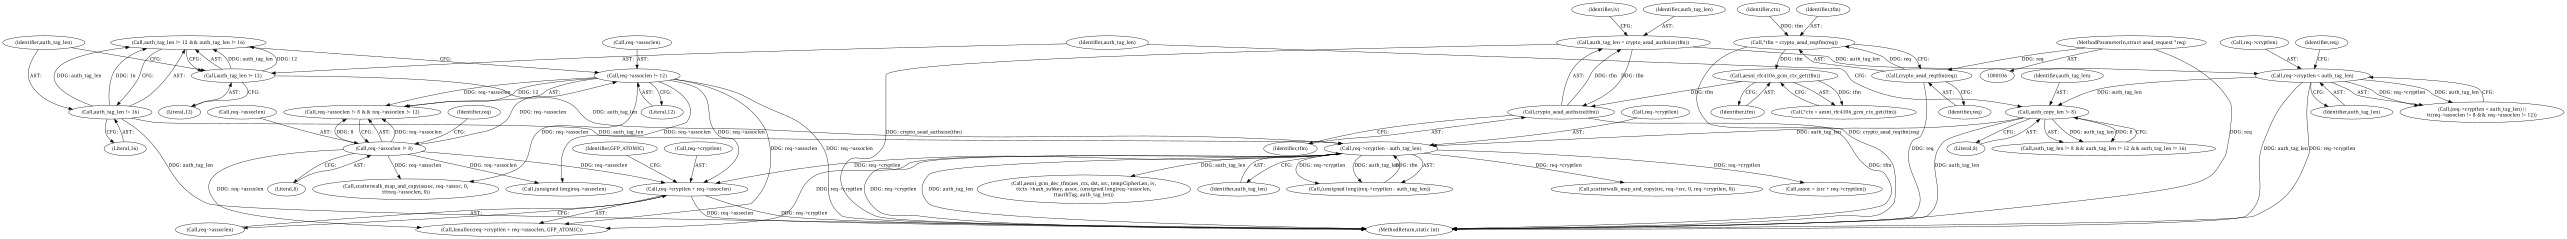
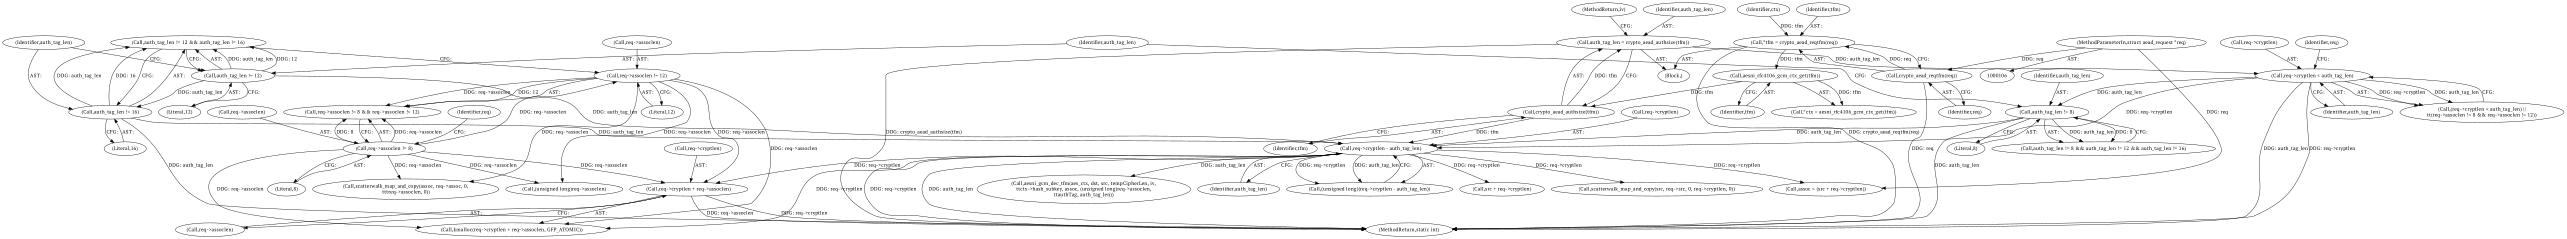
node "(Identifier,iv)": label "(Identifier,iv)" -> "(MethodReturn,iv)"
edge "(Call,auth_tag_len = crypto_aead_authsize(tfm))" -> "(Call,crypto_aead_authsize(tfm))": label "DDG: tfm" -> "CFG: "
node "(Block,)": added
edge "(Call,auth_tag_len != 12)" -> "(Call,auth_tag_len != 16)": added, label "DDG: auth_tag_len"
edge "(Call,*ctx = aesni_rfc4106_gcm_ctx_get(tfm))" -> "(Call,aesni_rfc4106_gcm_ctx_get(tfm))": removed, label "CFG:"
node "(Call,auth_copy_len != 8)": label "(Call,auth_copy_len != 8)" -> "(Call,auth_tag_len != 8)"
edge "(Call,req->cryptlen < auth_tag_len)" -> "(Call,req->cryptlen - auth_tag_len)": added, label "DDG: req->cryptlen"
node "(Identifier,GFP_ATOMIC)": removed
edge "(Call,(unsigned long)(req->cryptlen - auth_tag_len))" -> "(Call,req->cryptlen - auth_tag_len)": label "DDG: tfm" -> "CFG: "
node "(Call,src + req->cryptlen)": added
edge "(Call,crypto_aead_authsize(tfm))" -> "(MethodReturn,static int)": now "(Call,crypto_aead_authsize(tfm))" -> "(Call,req->cryptlen - auth_tag_len)"
edge "(MethodParameterIn,struct aead_request *req)" -> "(MethodReturn,static int)": now "(MethodParameterIn,struct aead_request *req)" -> "(Call,assoc = (src + req->cryptlen))"
edge "(Call,req->assoclen != 12)" -> "(MethodReturn,static int)": removed, label "DDG: req->assoclen"
